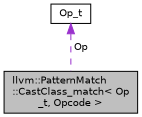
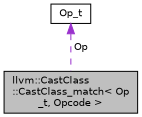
node "llvm::PatternMatch ::CastClass_match< Op _t, Opcode >": label "llvm::PatternMatch ::CastClass_match< Op _t, Opcode >" -> "llvm::CastClass ::CastClass_match< Op _t, Opcode >"
